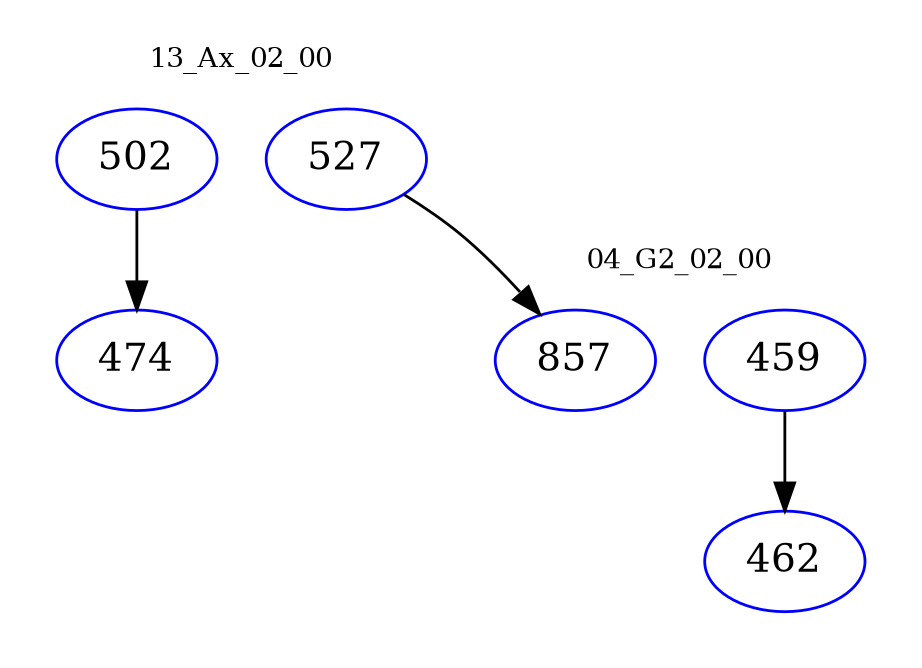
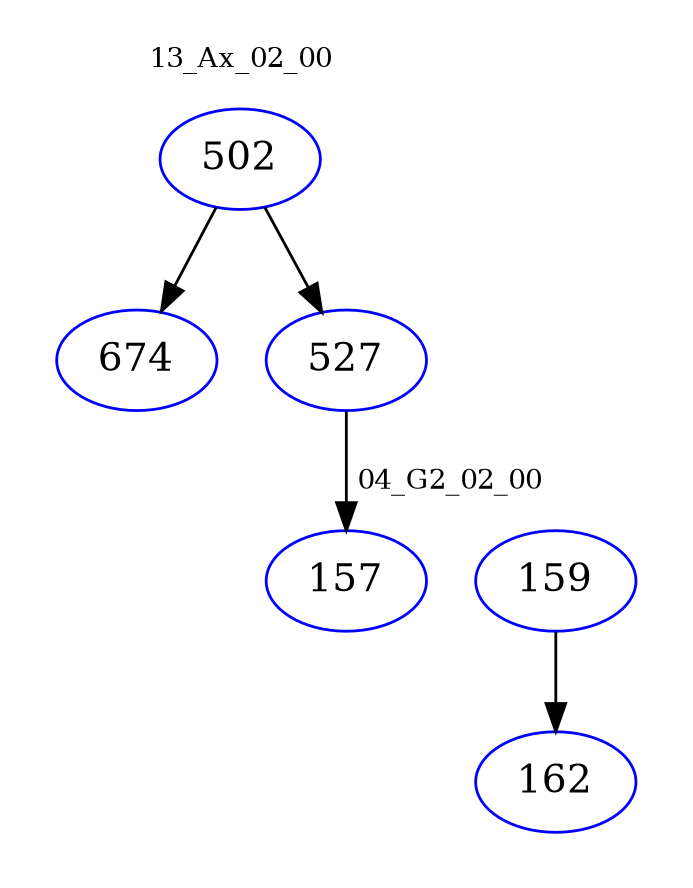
edge "502" -> "527": added
node "474": label "474" -> "674"
node "857": label "857" -> "157"
node "459": label "459" -> "159"
node "462": label "462" -> "162"
